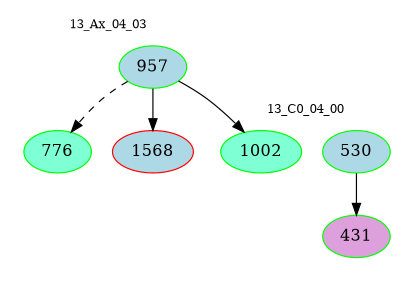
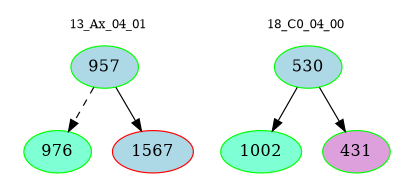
cluster "13_Ax_04_03": label "13_Ax_04_03" -> "13_Ax_04_01"
edge "957" -> "1002": now "530" -> "1002"
cluster "13_C0_04_00": label "13_C0_04_00" -> "18_C0_04_00"
node "776": label "776" -> "976"
node "1568": label "1568" -> "1567"
